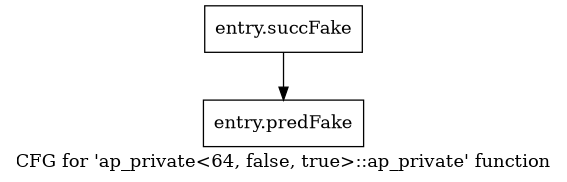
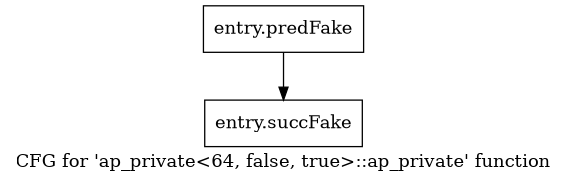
edge "entry.succFake" -> "entry.predFake": reversed
